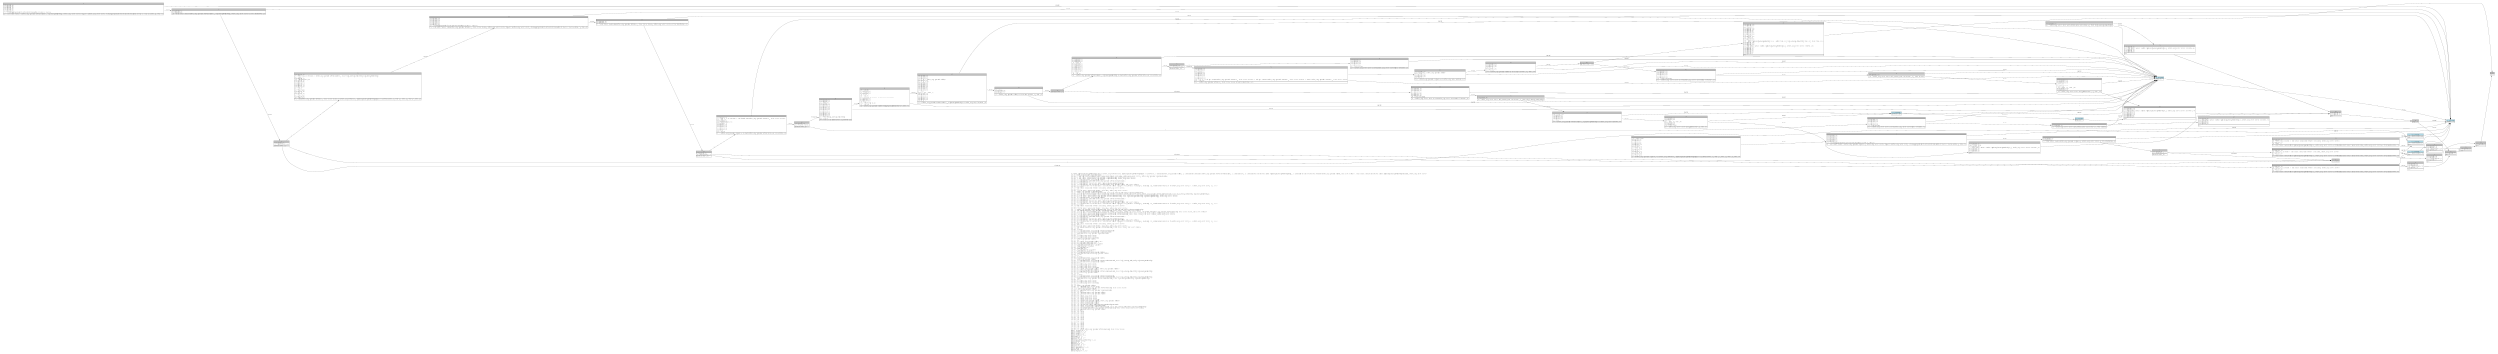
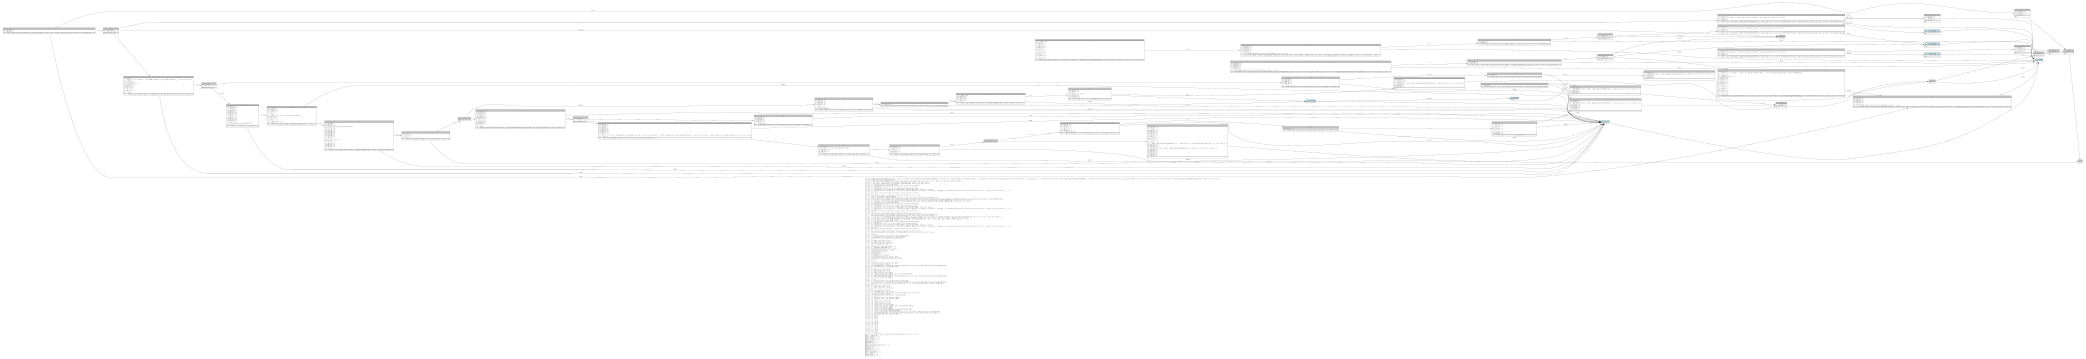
edge "14" -> "15": reversed
